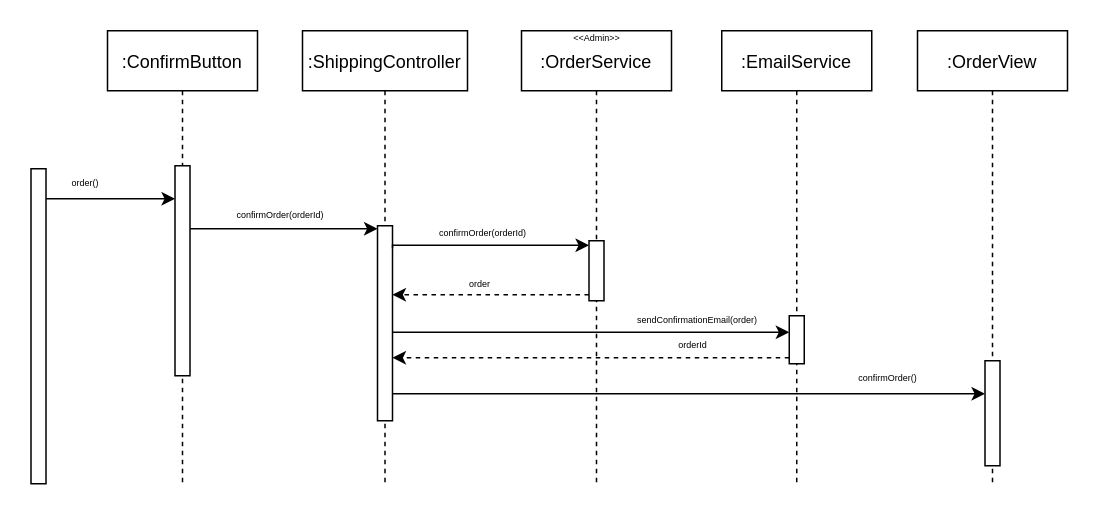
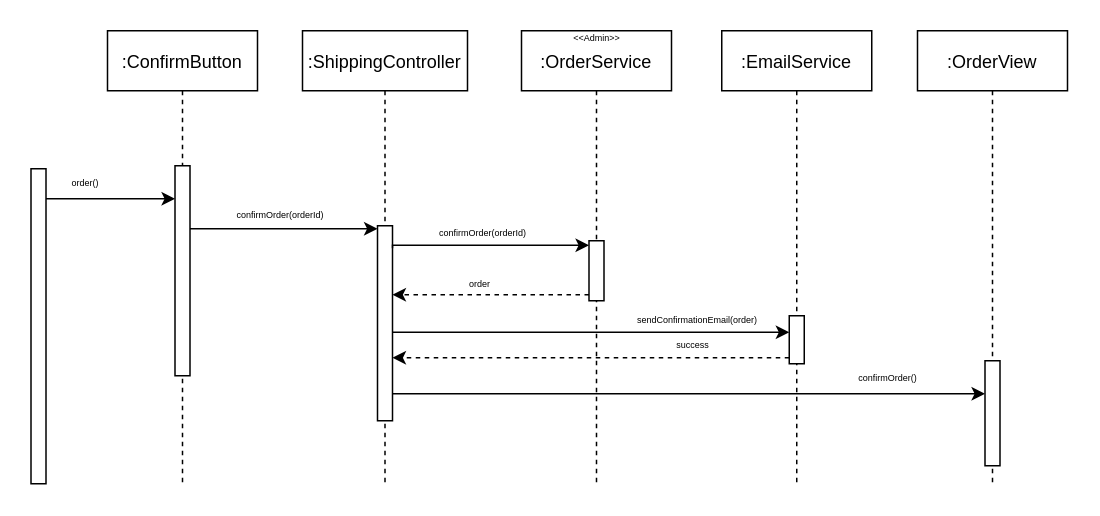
node "orderId": label "orderId" -> "success"
